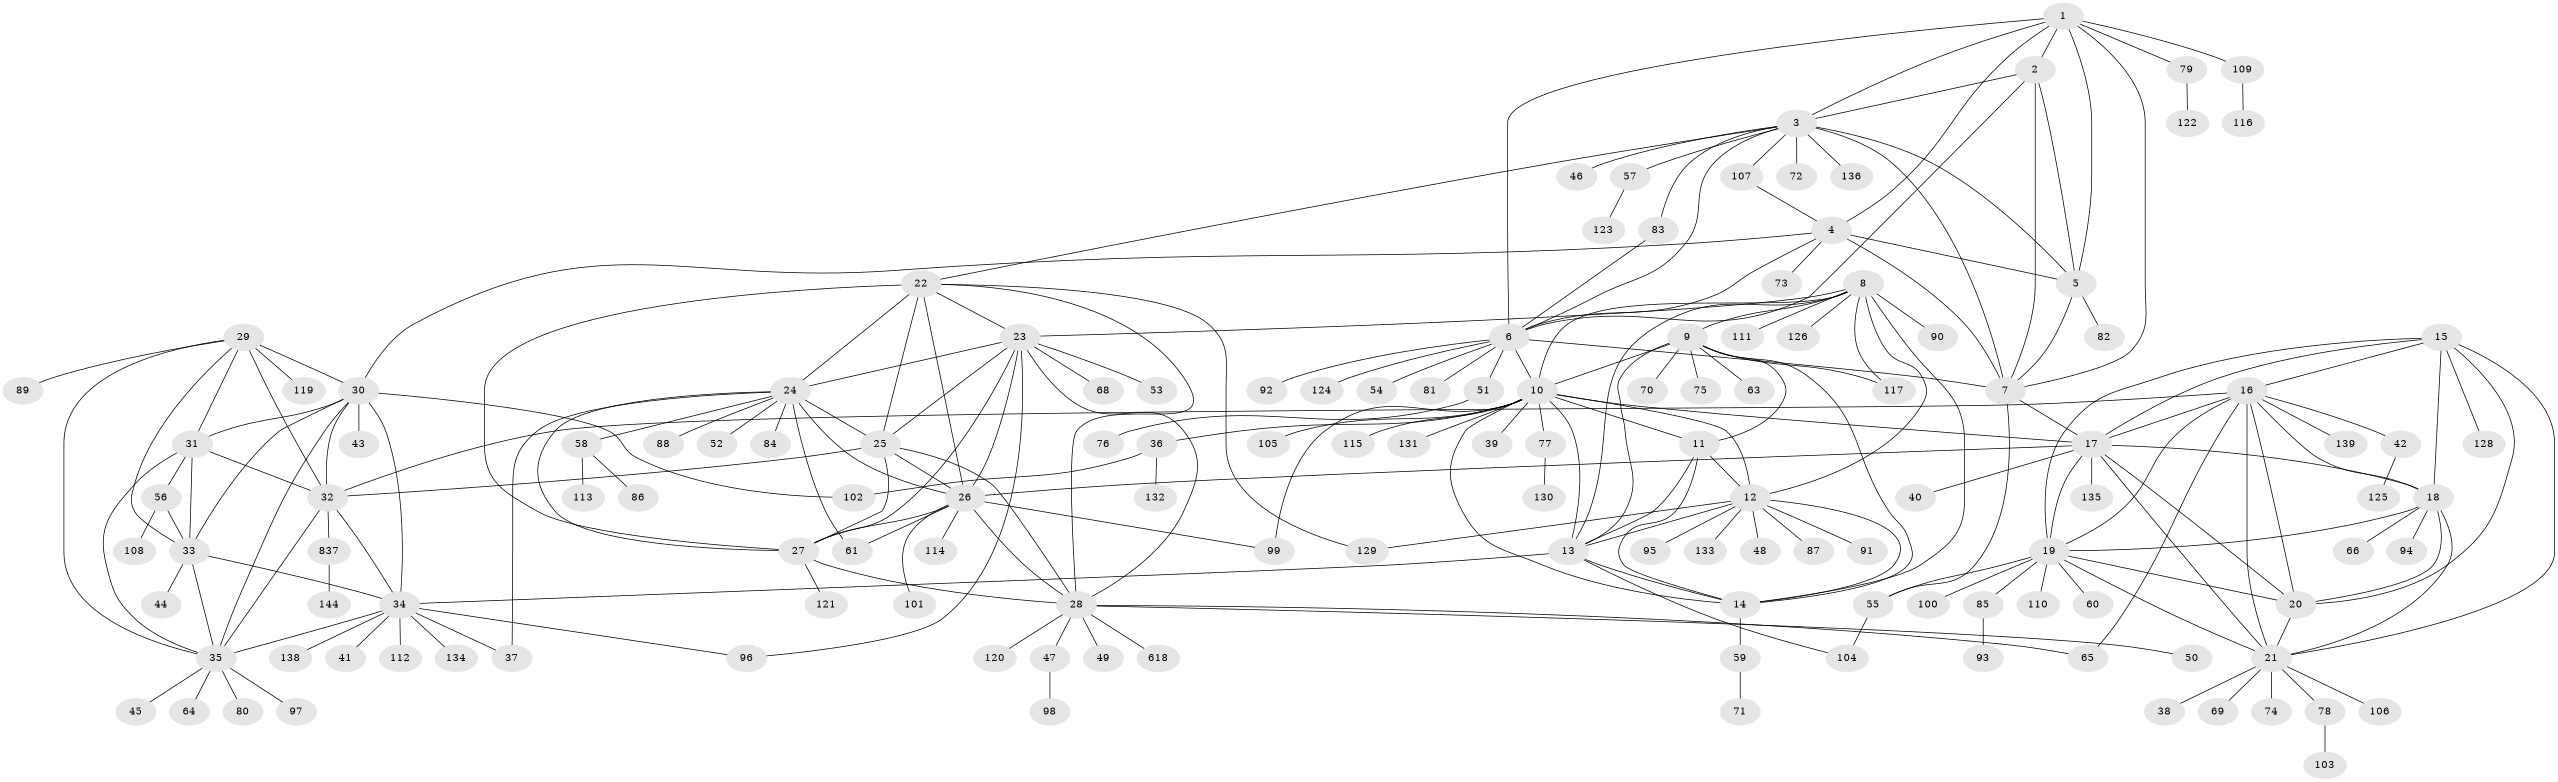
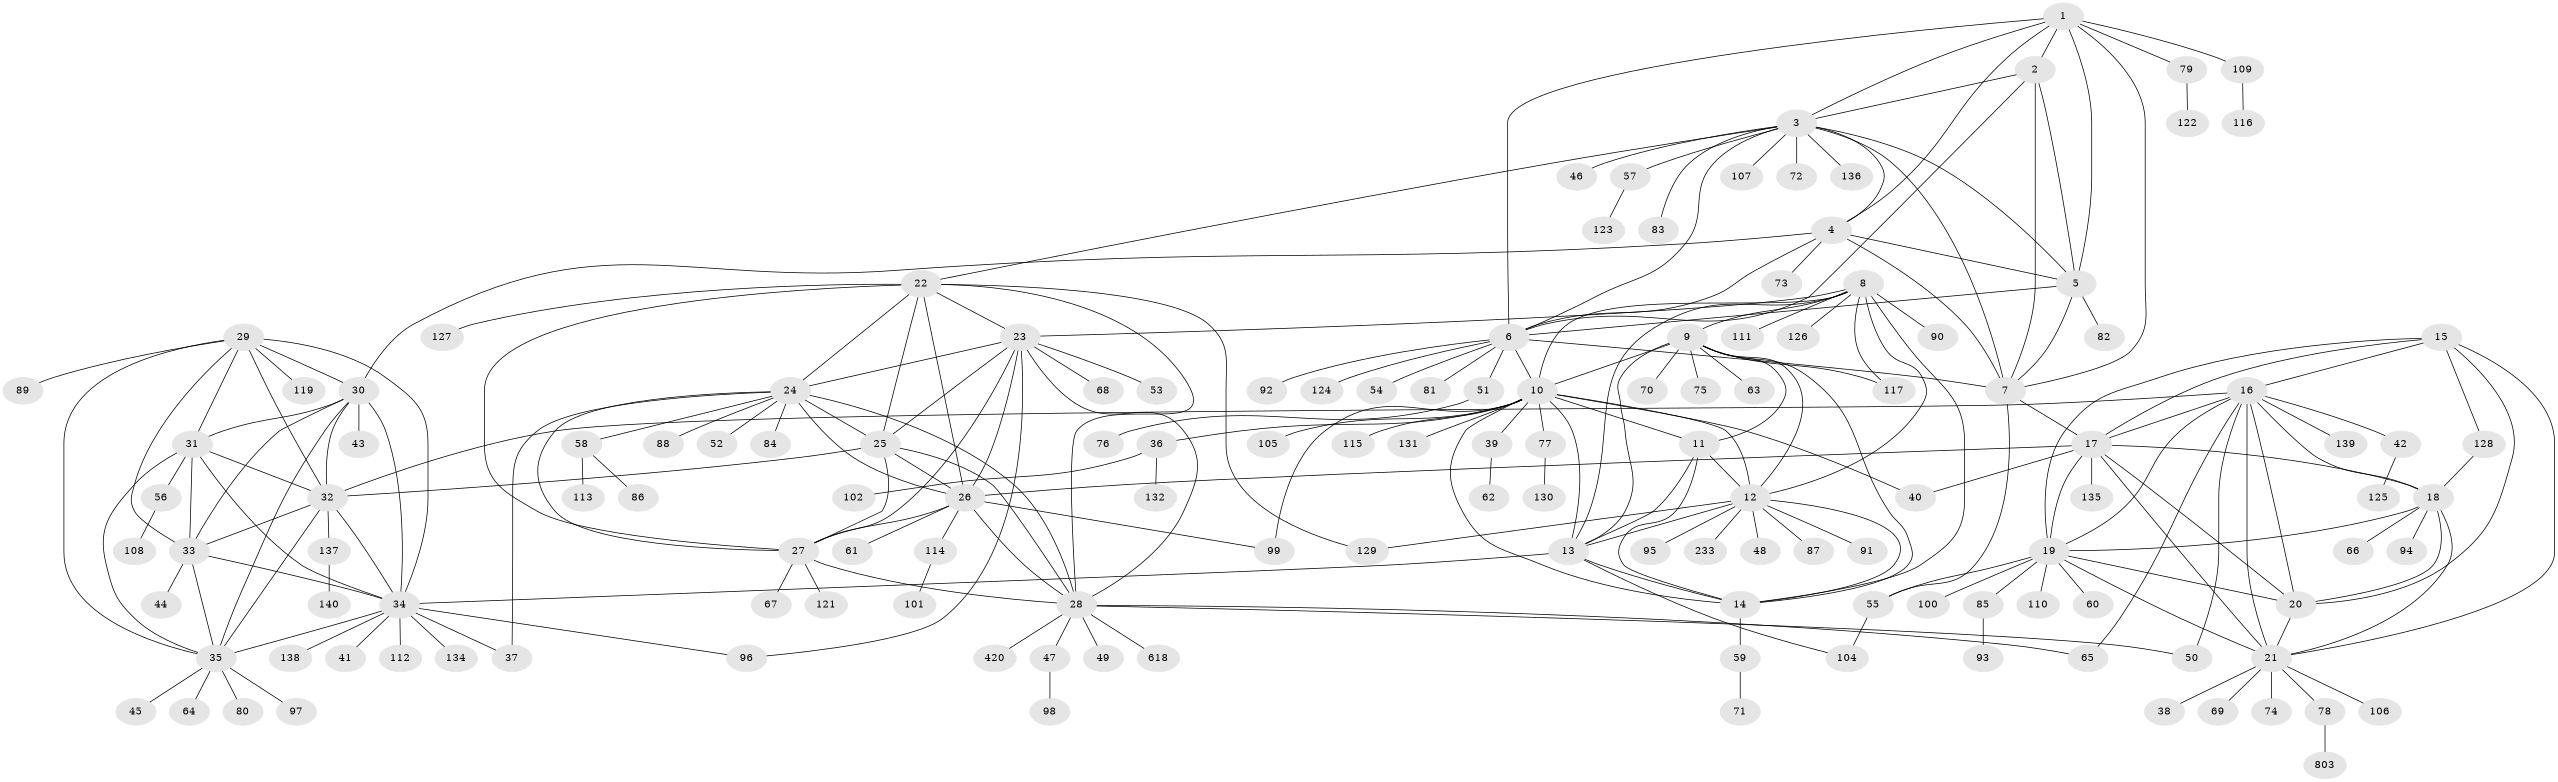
edge "107" -- "4": now "3" -- "4"
edge "83" -- "6": now "5" -- "6"
node "127": added
edge "9" -- "12": added
edge "29" -- "34": added
edge "15" -- "18": now "128" -- "18"
edge "10" -- "17": now "10" -- "40"
edge "30" -- "102": removed
edge "24" -- "61": now "24" -- "28"
node "62": added
edge "16" -- "50": added
edge "56" -- "33": now "32" -- "33"
edge "26" -- "101": now "114" -- "101"
edge "31" -- "34": added
node "837": label "837" -> "137"
node "133": label "133" -> "233"
node "144": label "144" -> "140"
node "67": added
node "120": label "120" -> "420"
node "103": label "103" -> "803"
